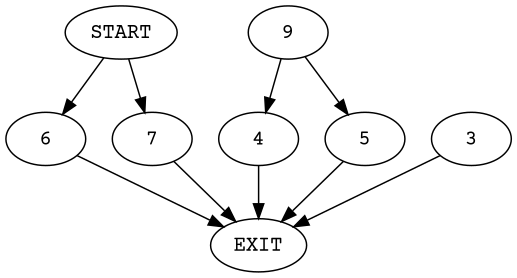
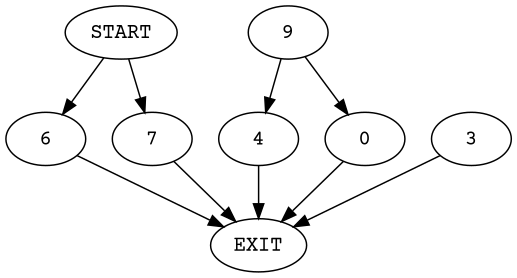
node "5": label "5" -> "0"
